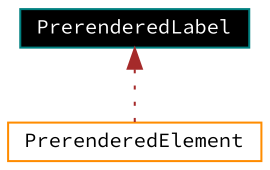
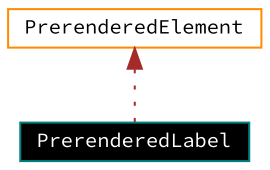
edge "PrerenderedElement" -> "PrerenderedLabel": reversed
